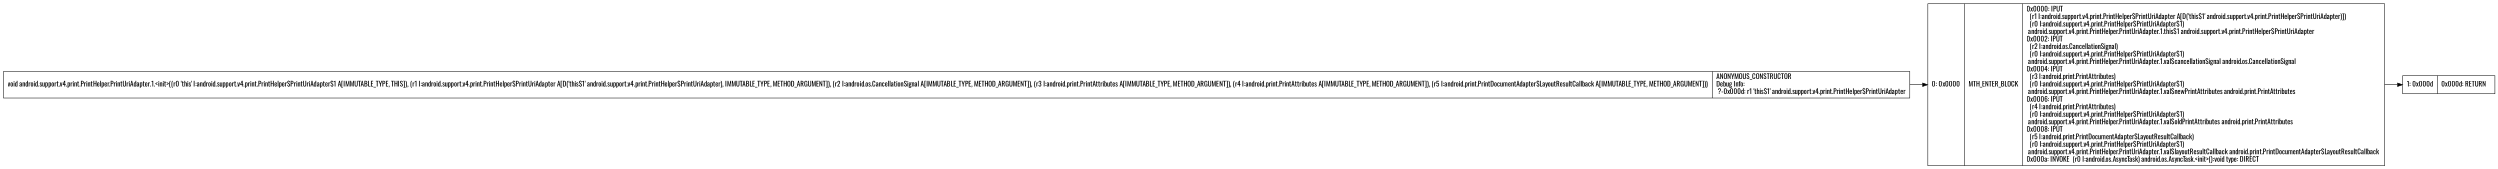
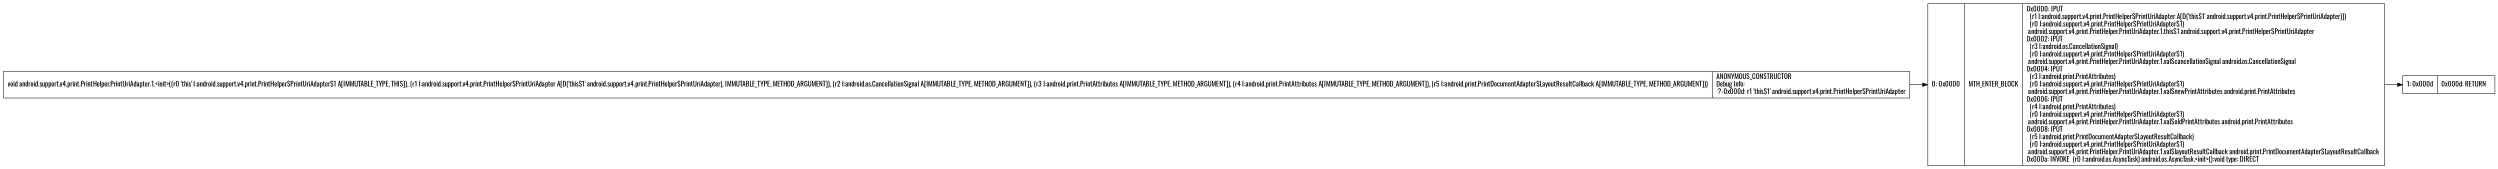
node "0: 0x0000": text "(r2 I:android.os.CancellationSignal)" -> "(r3 I:android.os.CancellationSignal)"
